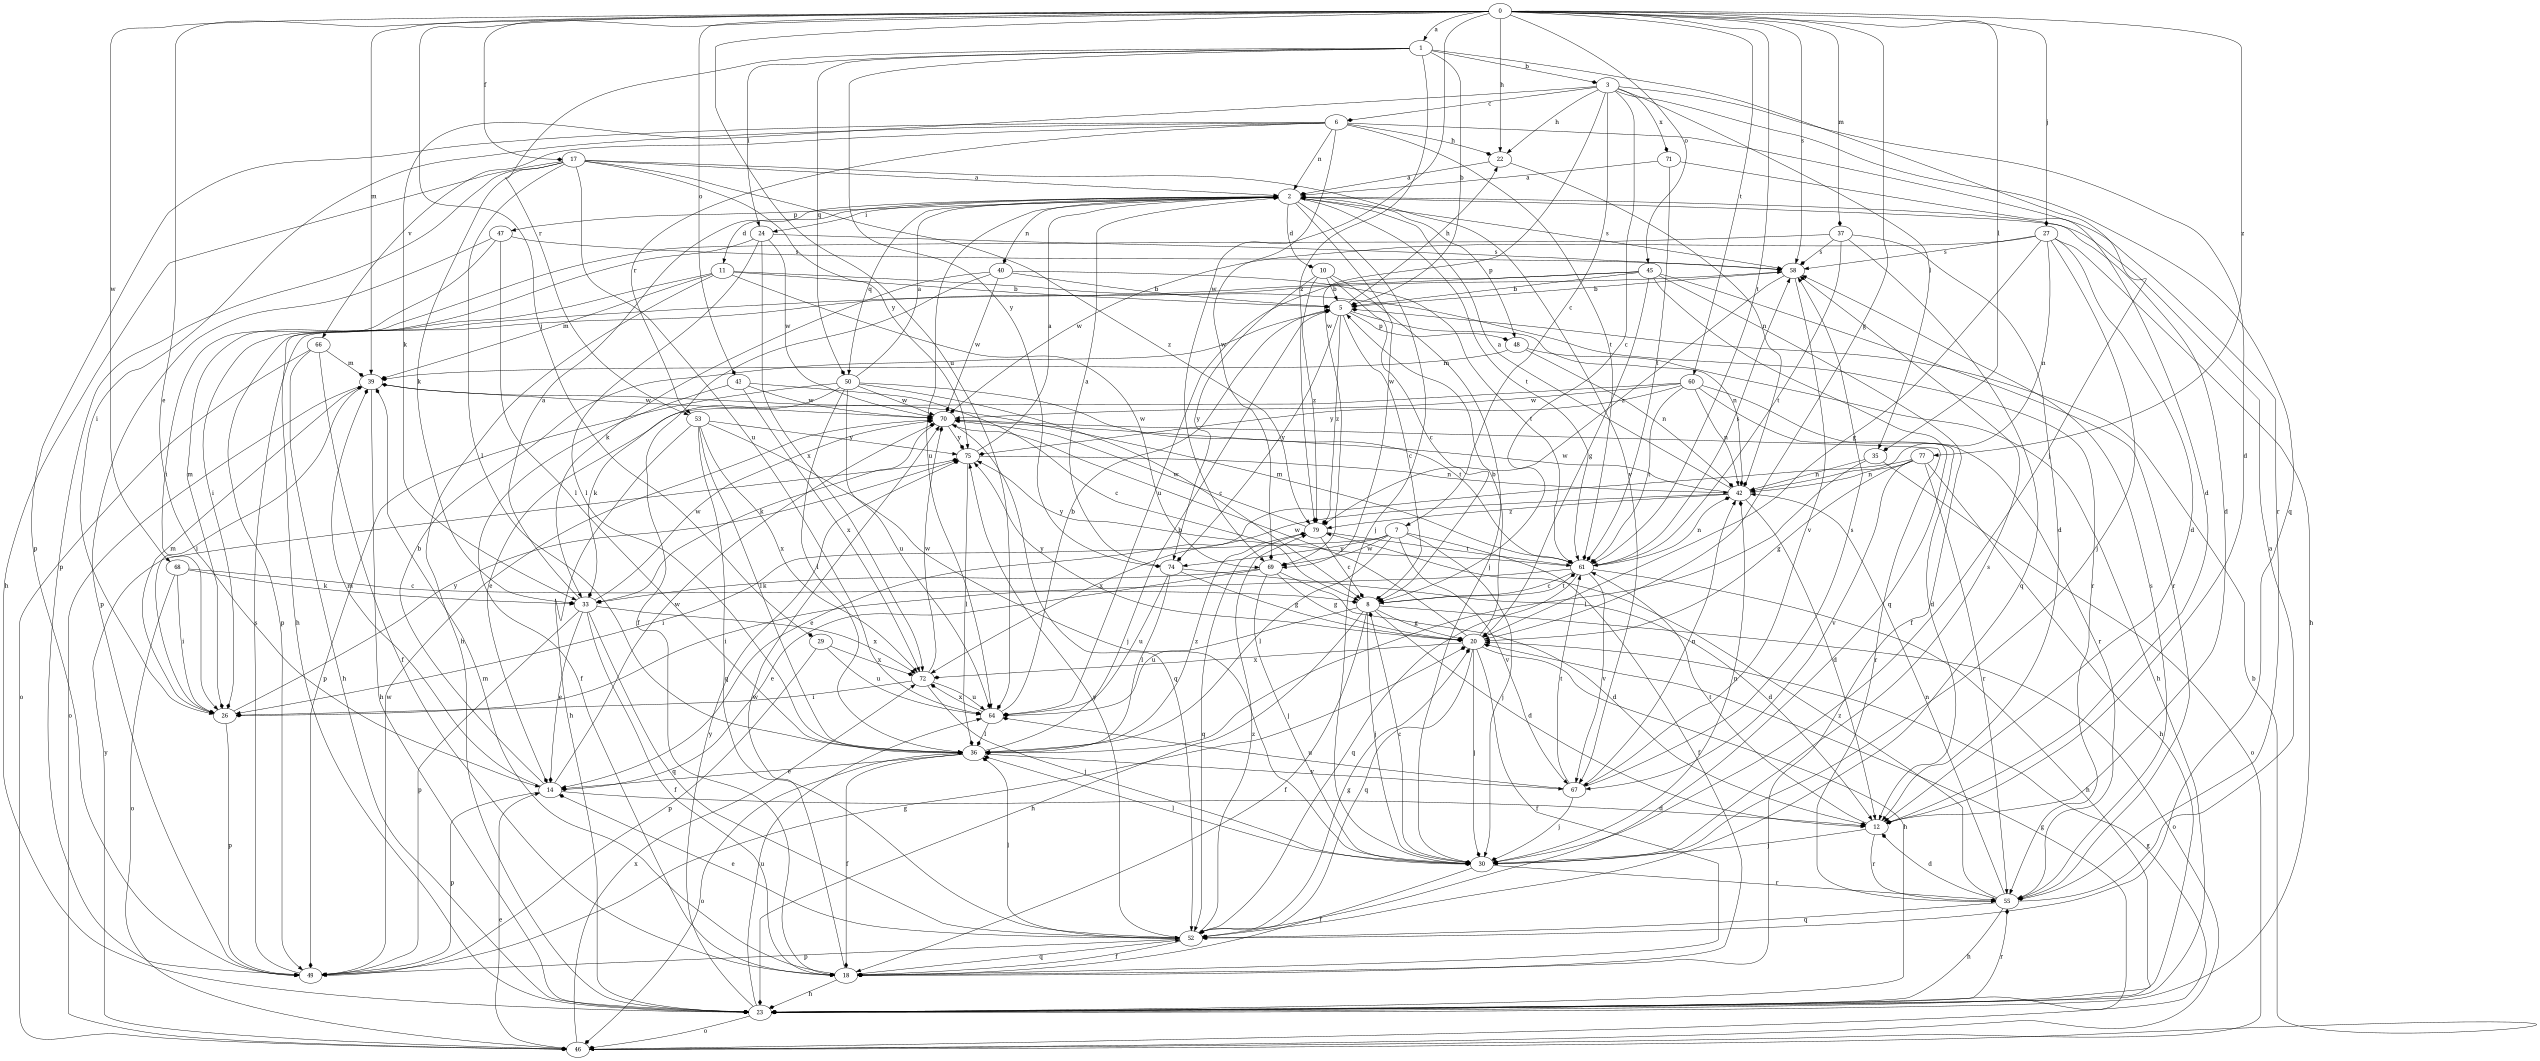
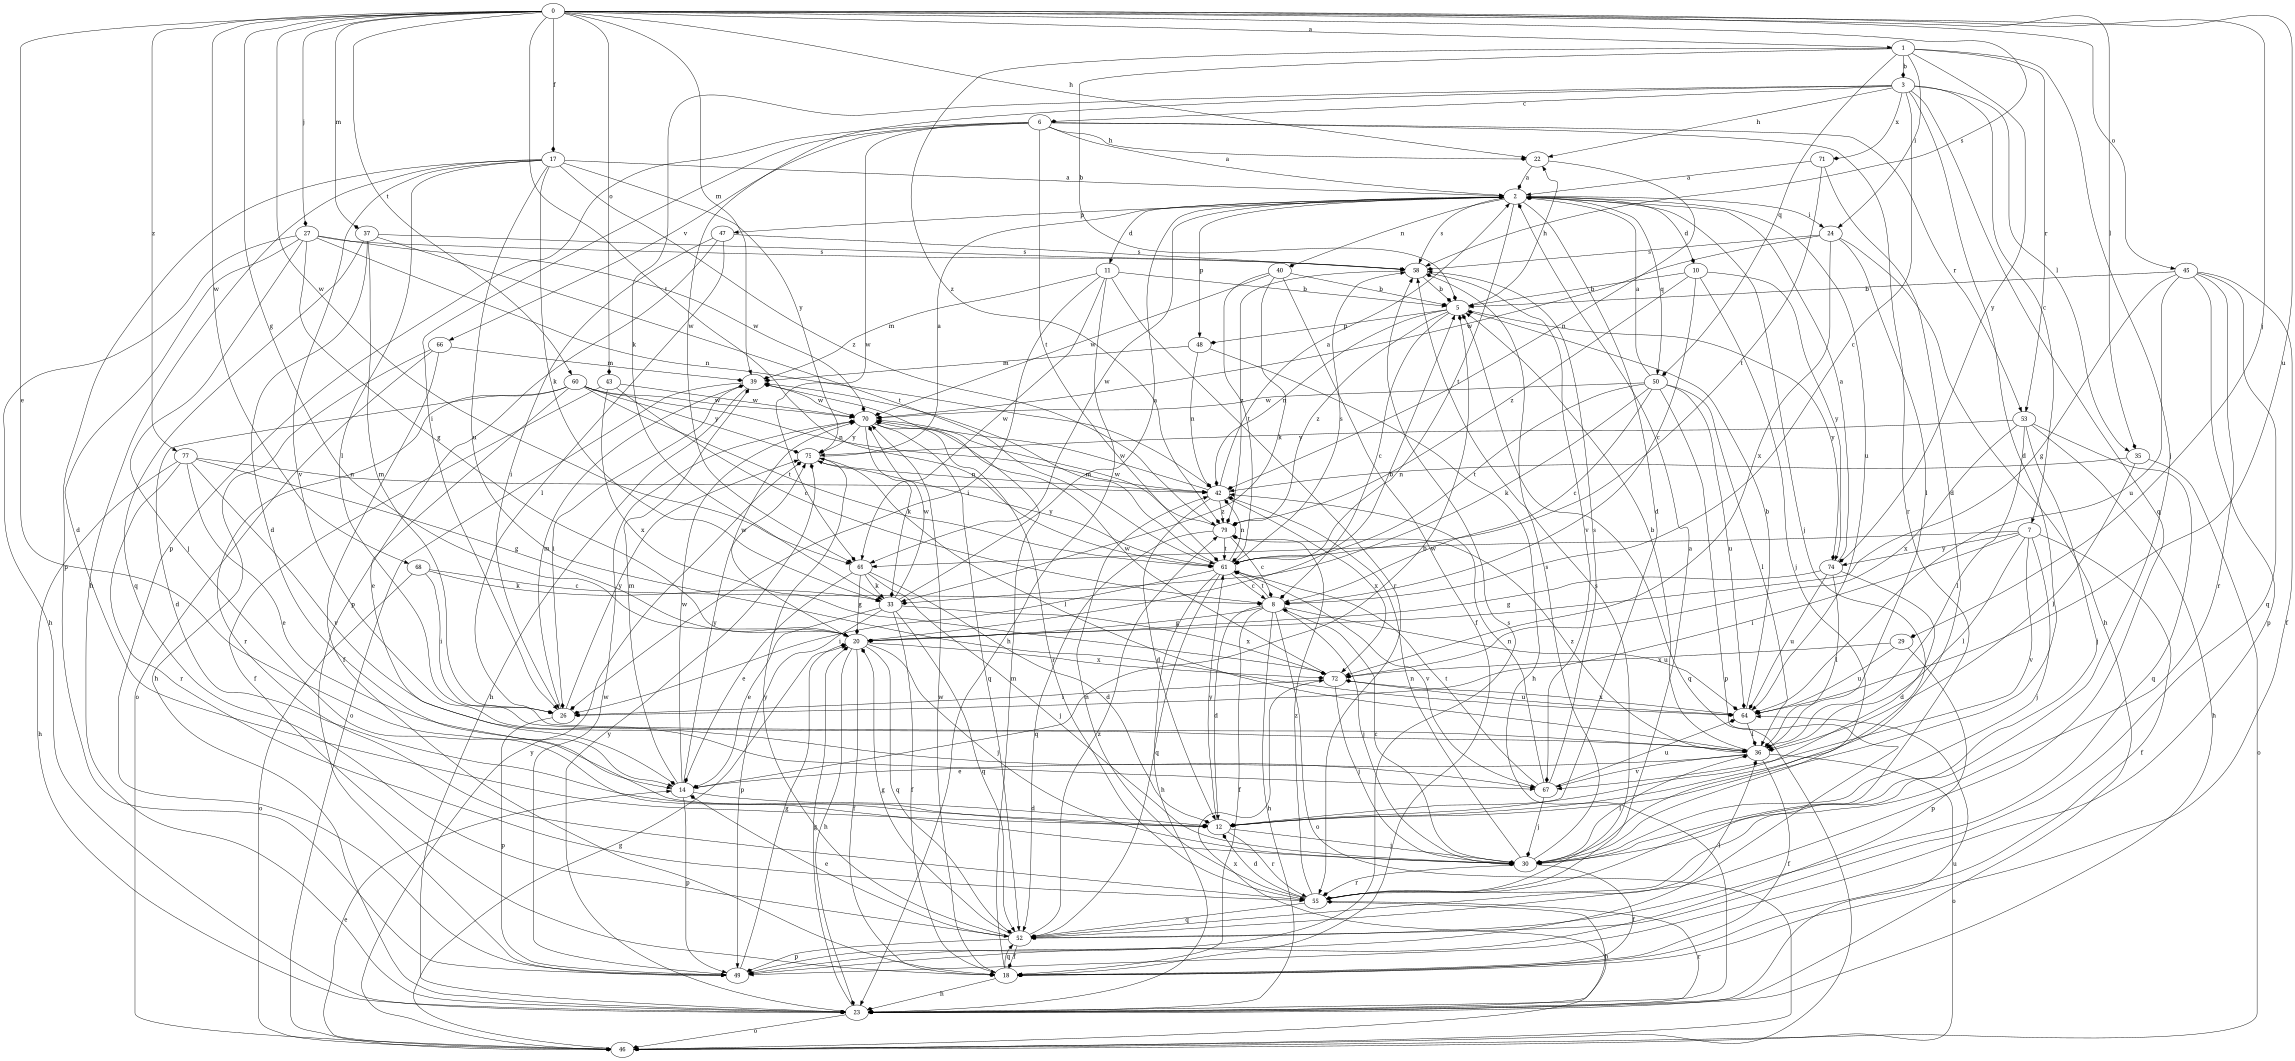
edge "6" -> "2": label "n" -> "a"
edge "20" -> "75": now "14" -> "75"
edge "46" -> "5": label "b" -> "q"
edge "12" -> "61": label "t" -> "y"
